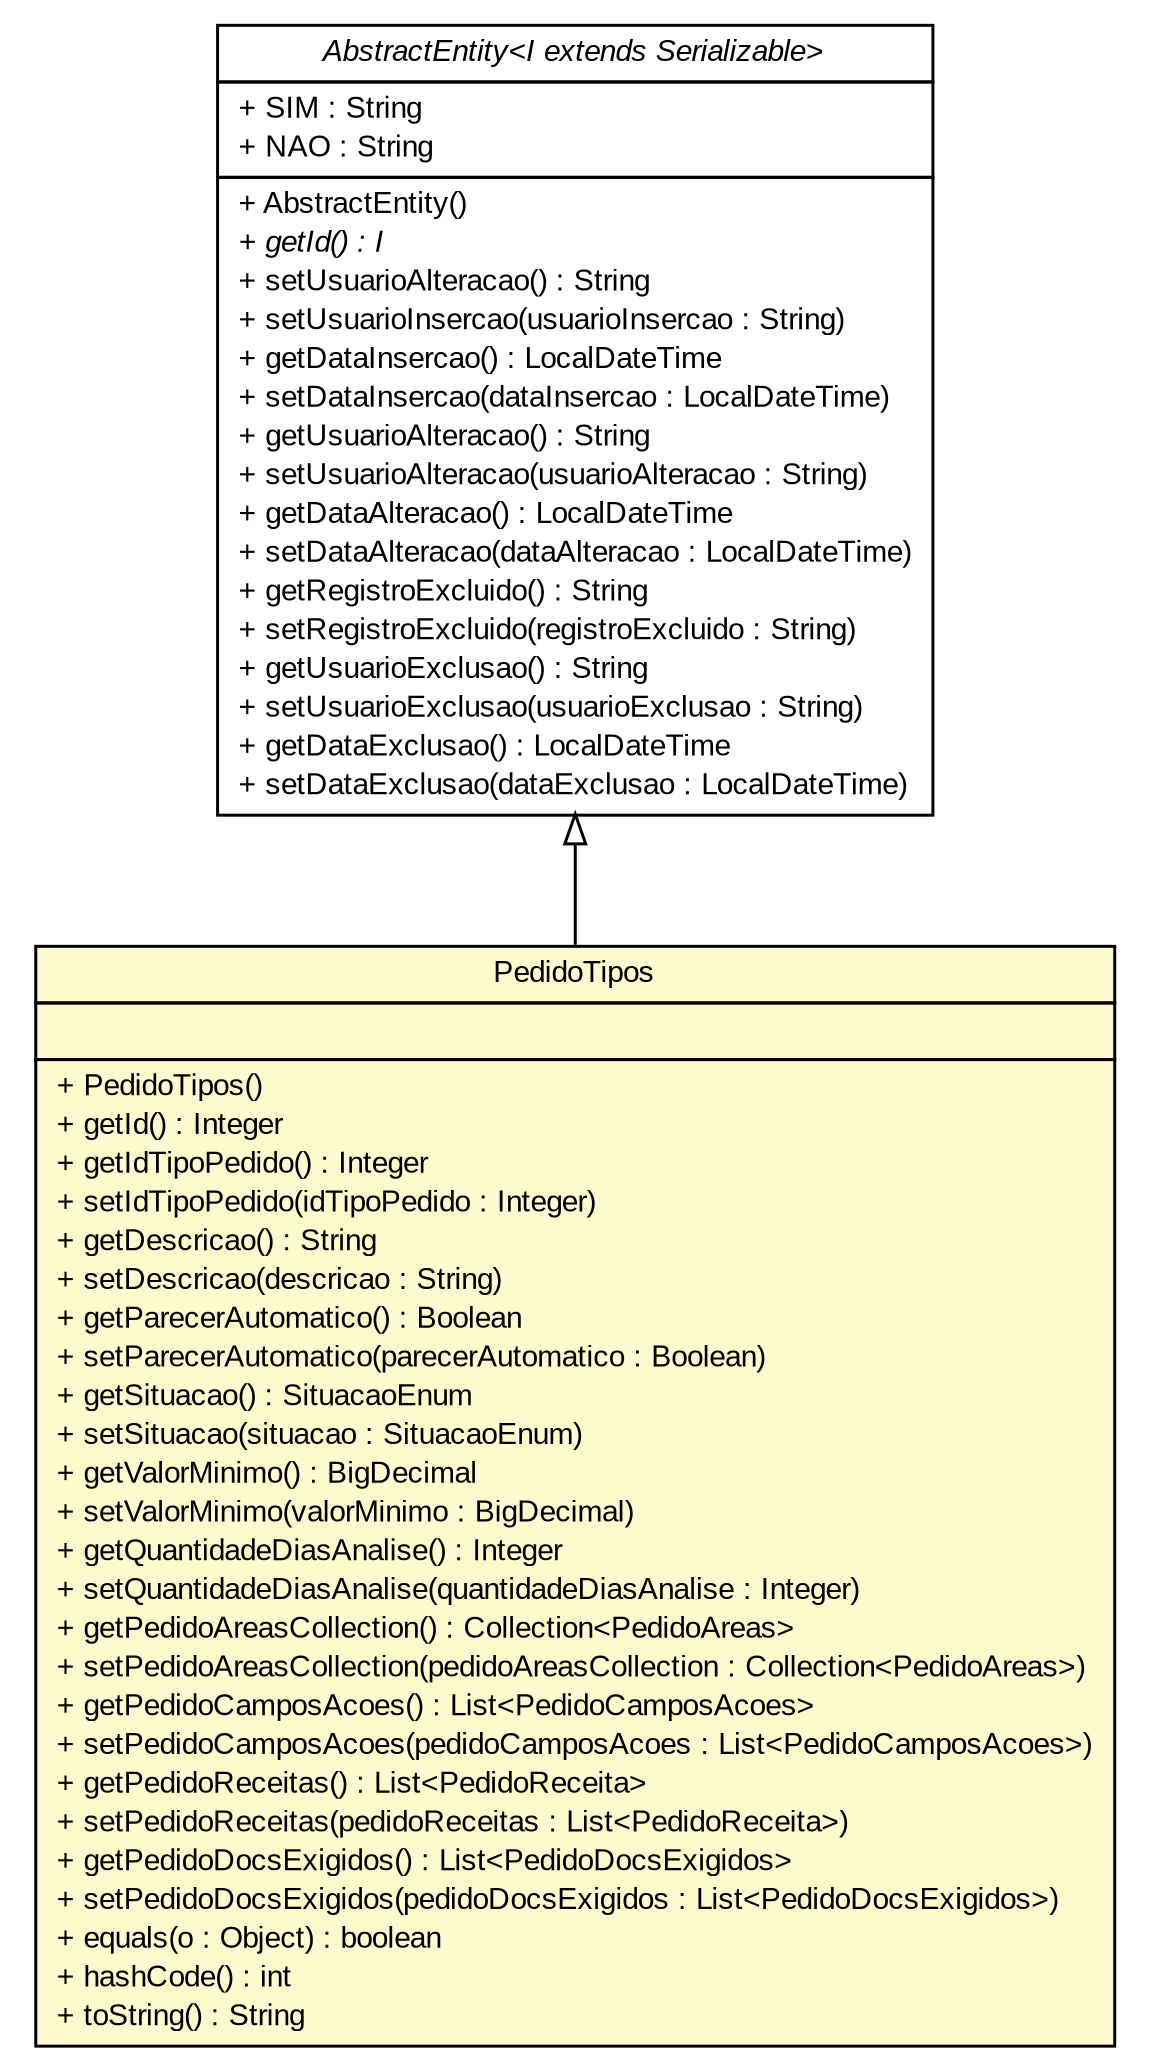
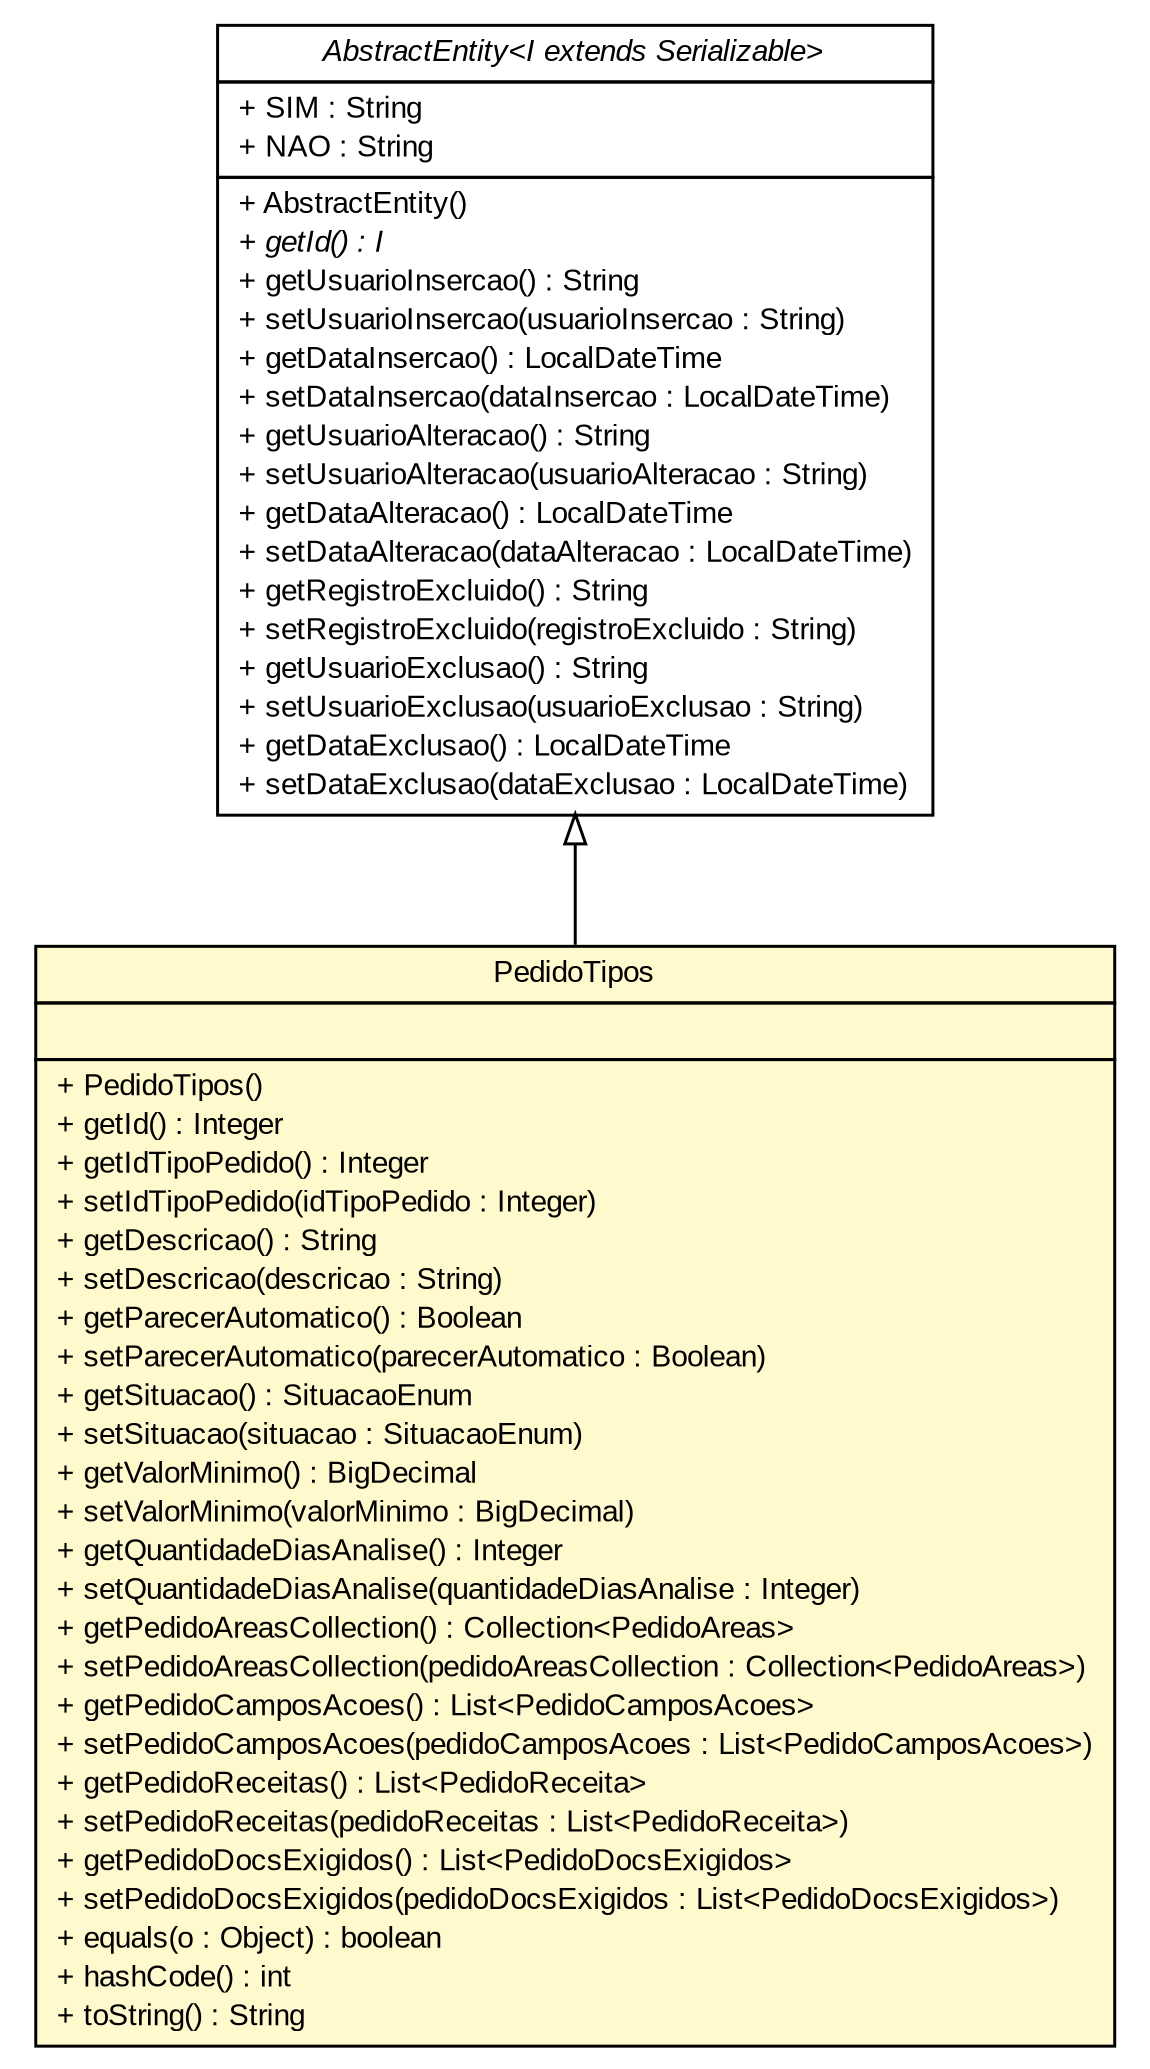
node "AbstractEntity<I extends Serializable>": text "+ setUsuarioAlteracao() : String" -> "+ getUsuarioInsercao() : String"
